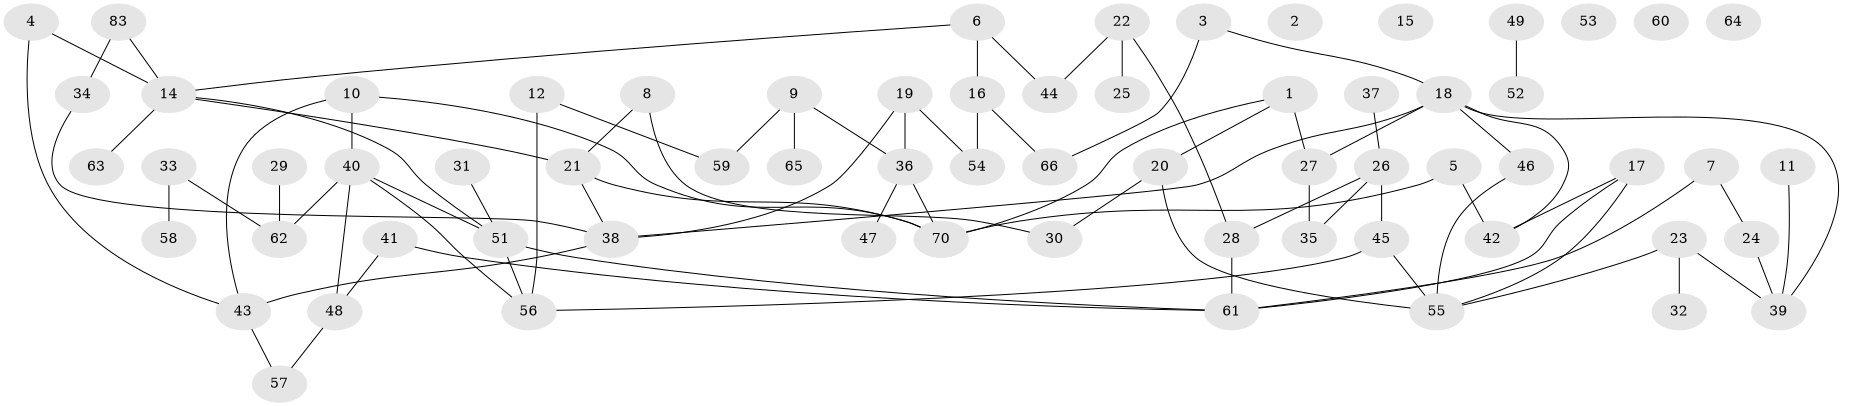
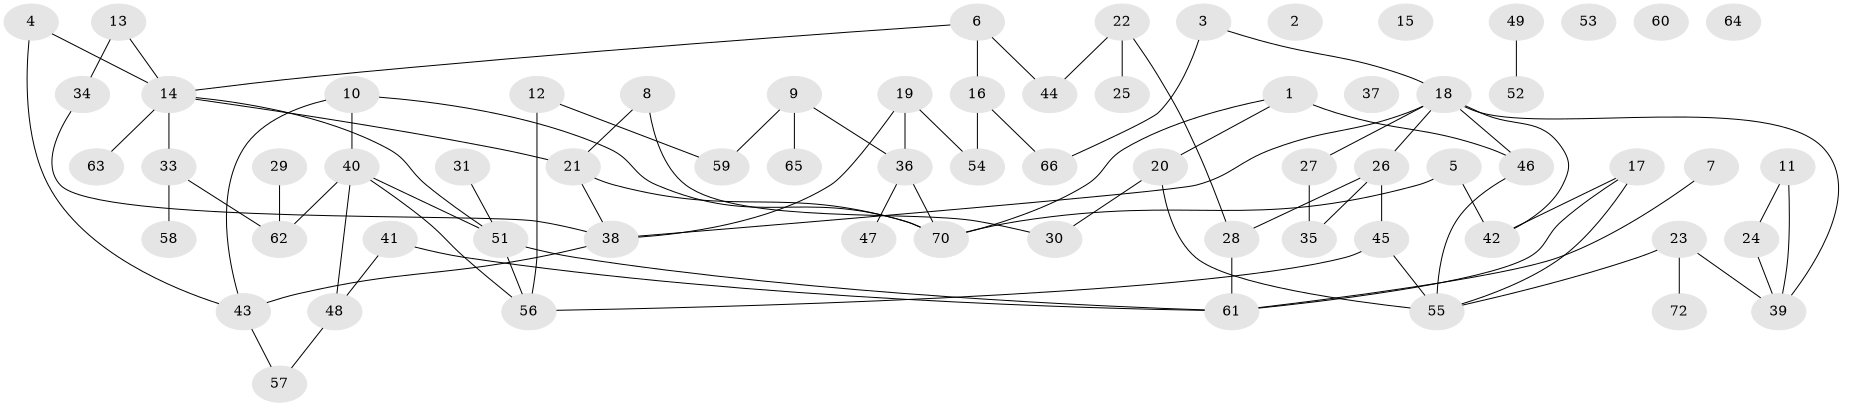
node "83": label "83" -> "13"
edge "14" -- "33": added
edge "1" -- "27": now "1" -- "46"
edge "37" -- "26": now "18" -- "26"
edge "7" -- "24": now "11" -- "24"
node "32": label "32" -> "72"
